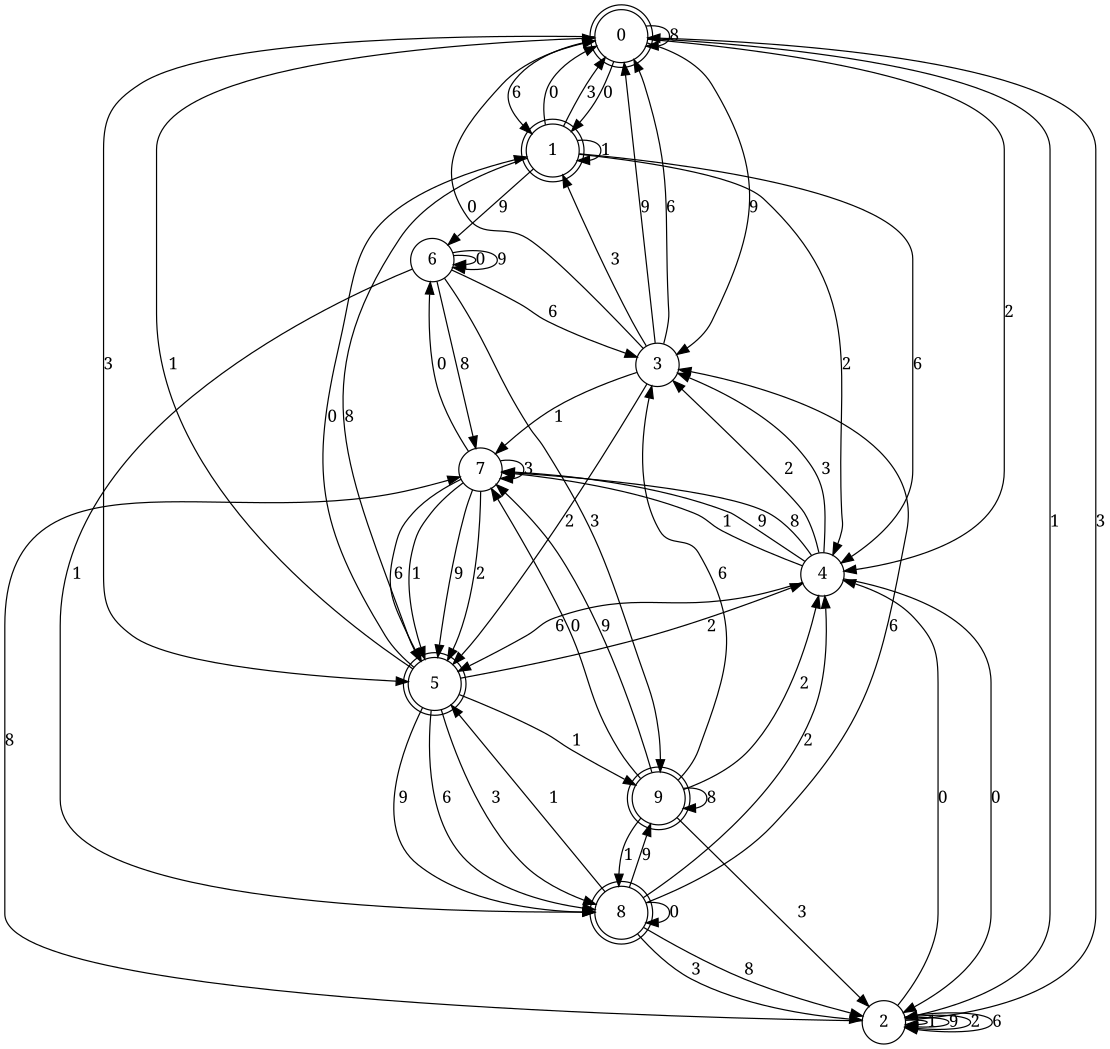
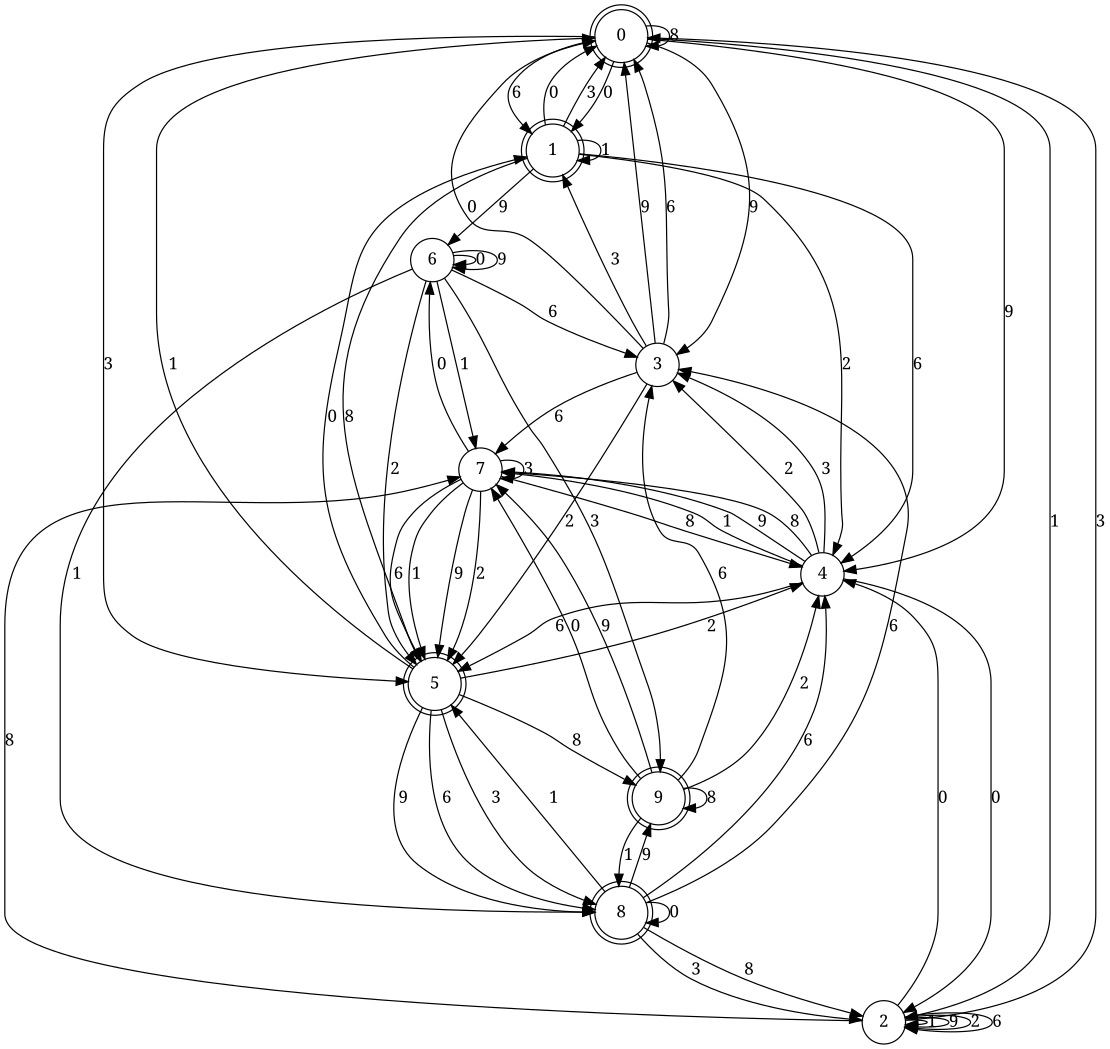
edge "0" -> "4": label "2" -> "9"
edge "6" -> "7": label "8" -> "1"
edge "3" -> "7": label "1" -> "6"
edge "6" -> "5": added, label "2"
edge "7" -> "4": added, label "8"
edge "5" -> "9": label "1" -> "8"
edge "8" -> "4": label "2" -> "6"
edge "9" -> "2": removed, label "3"
